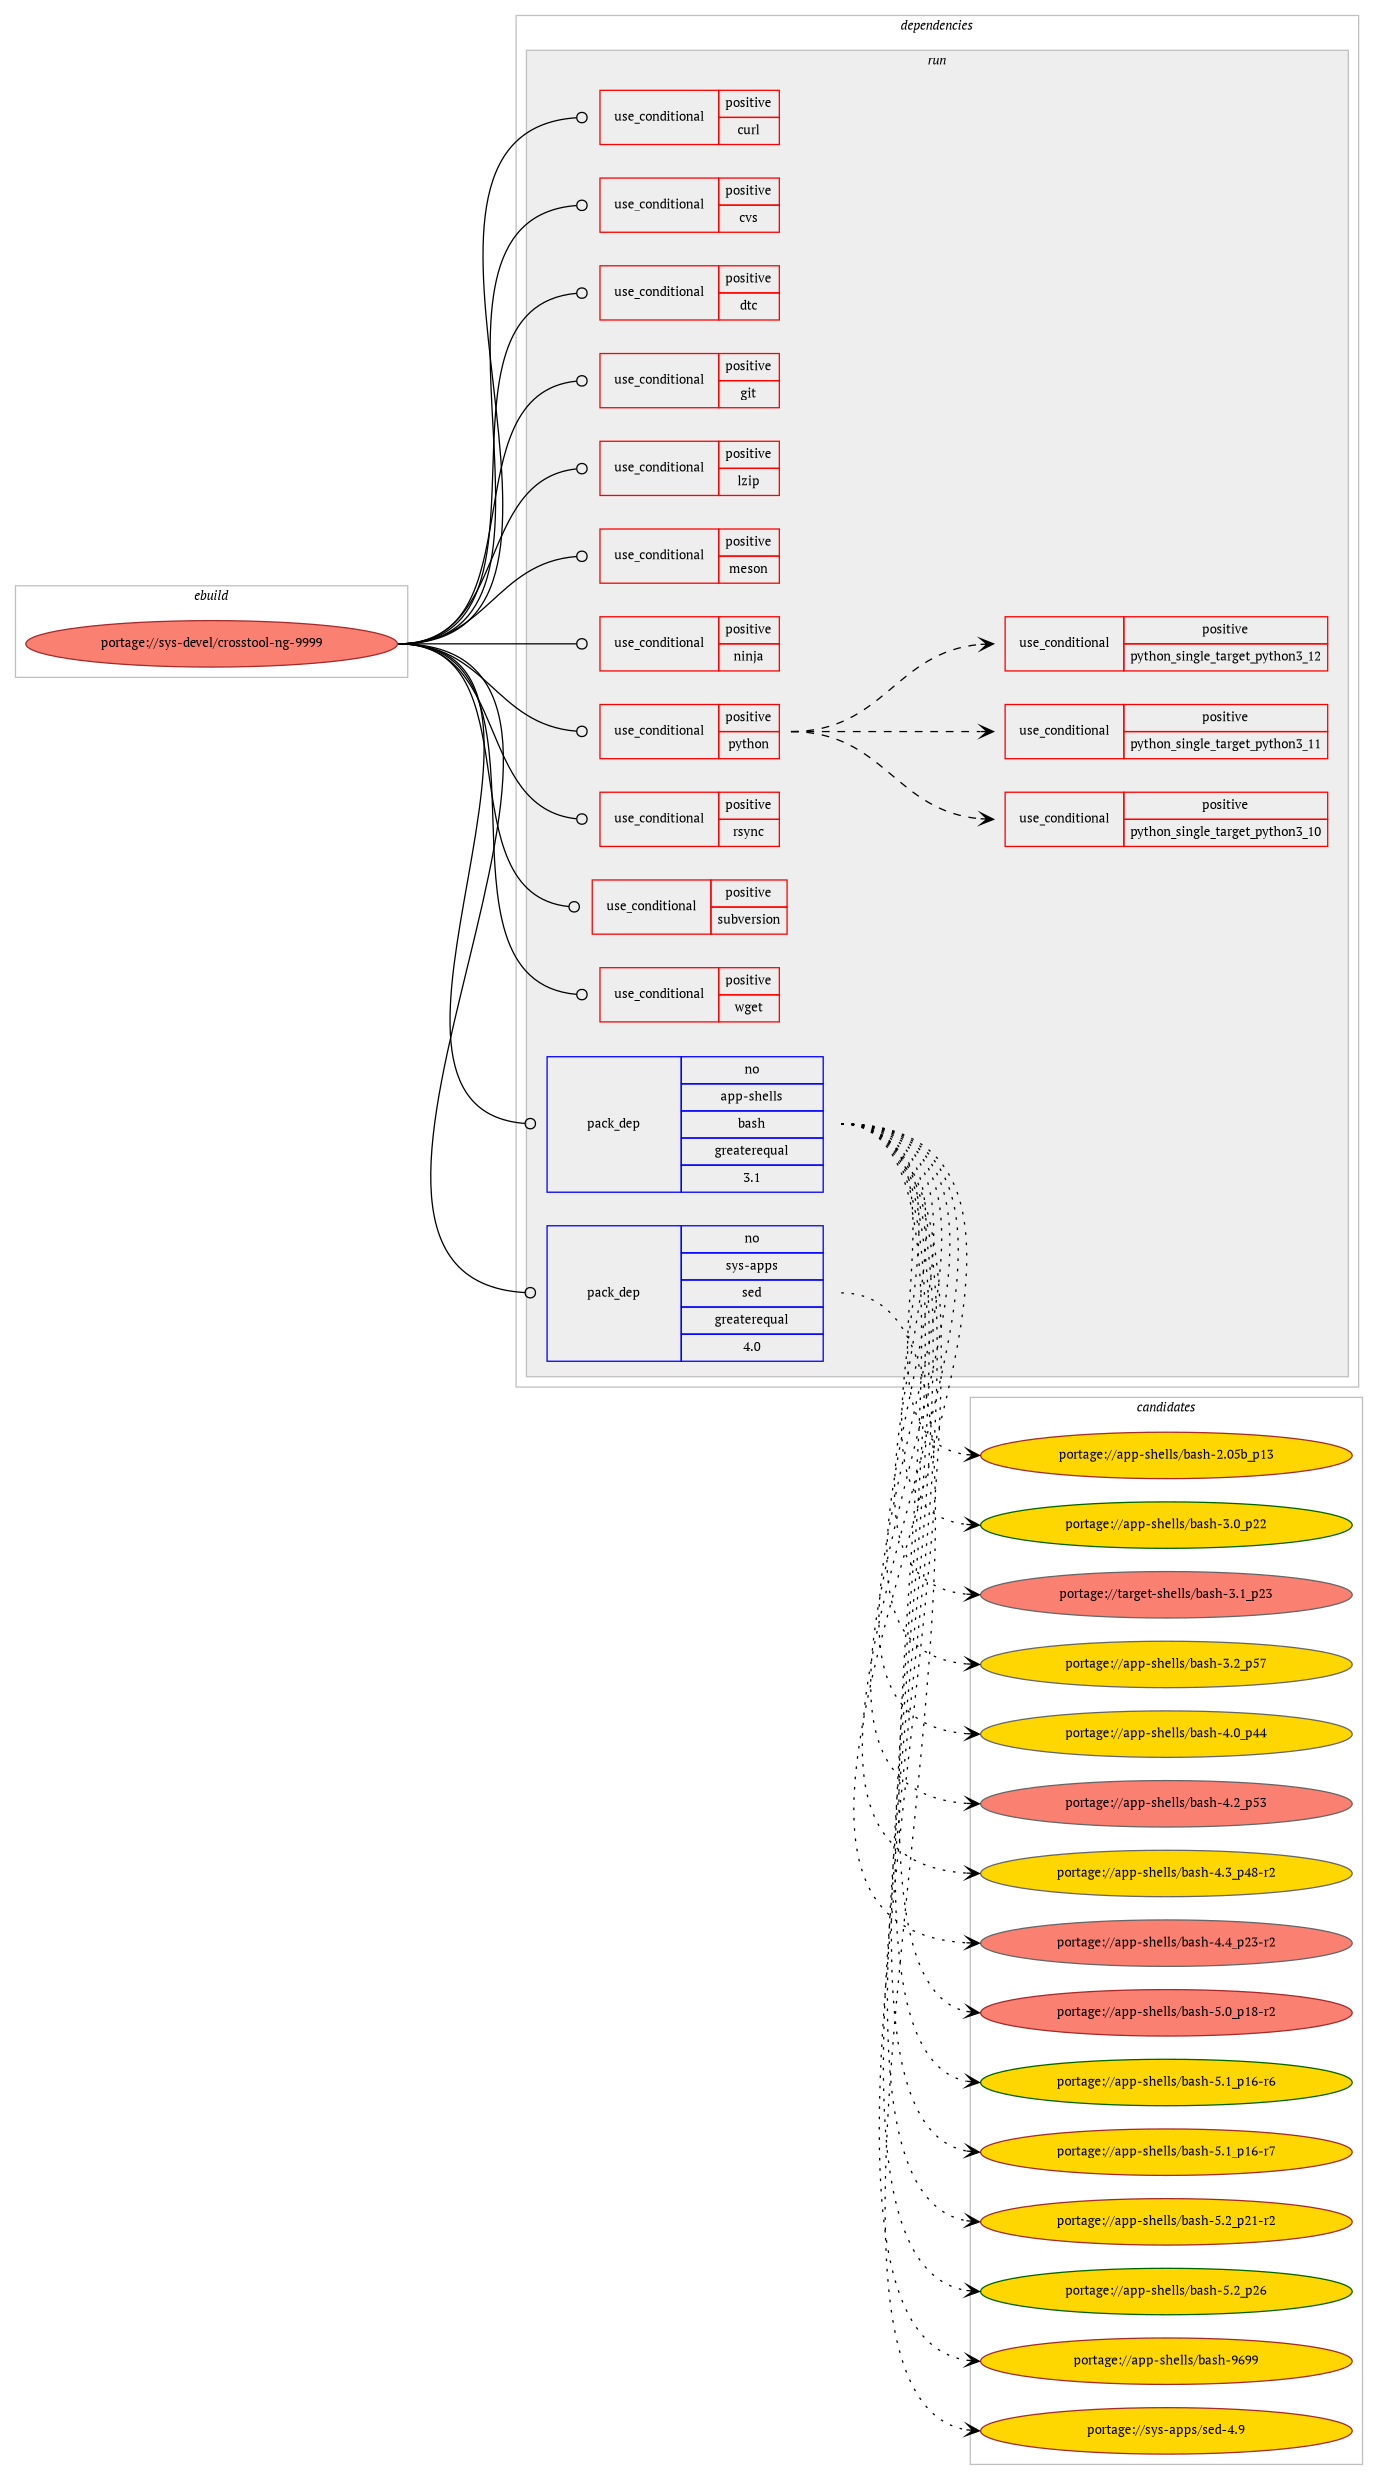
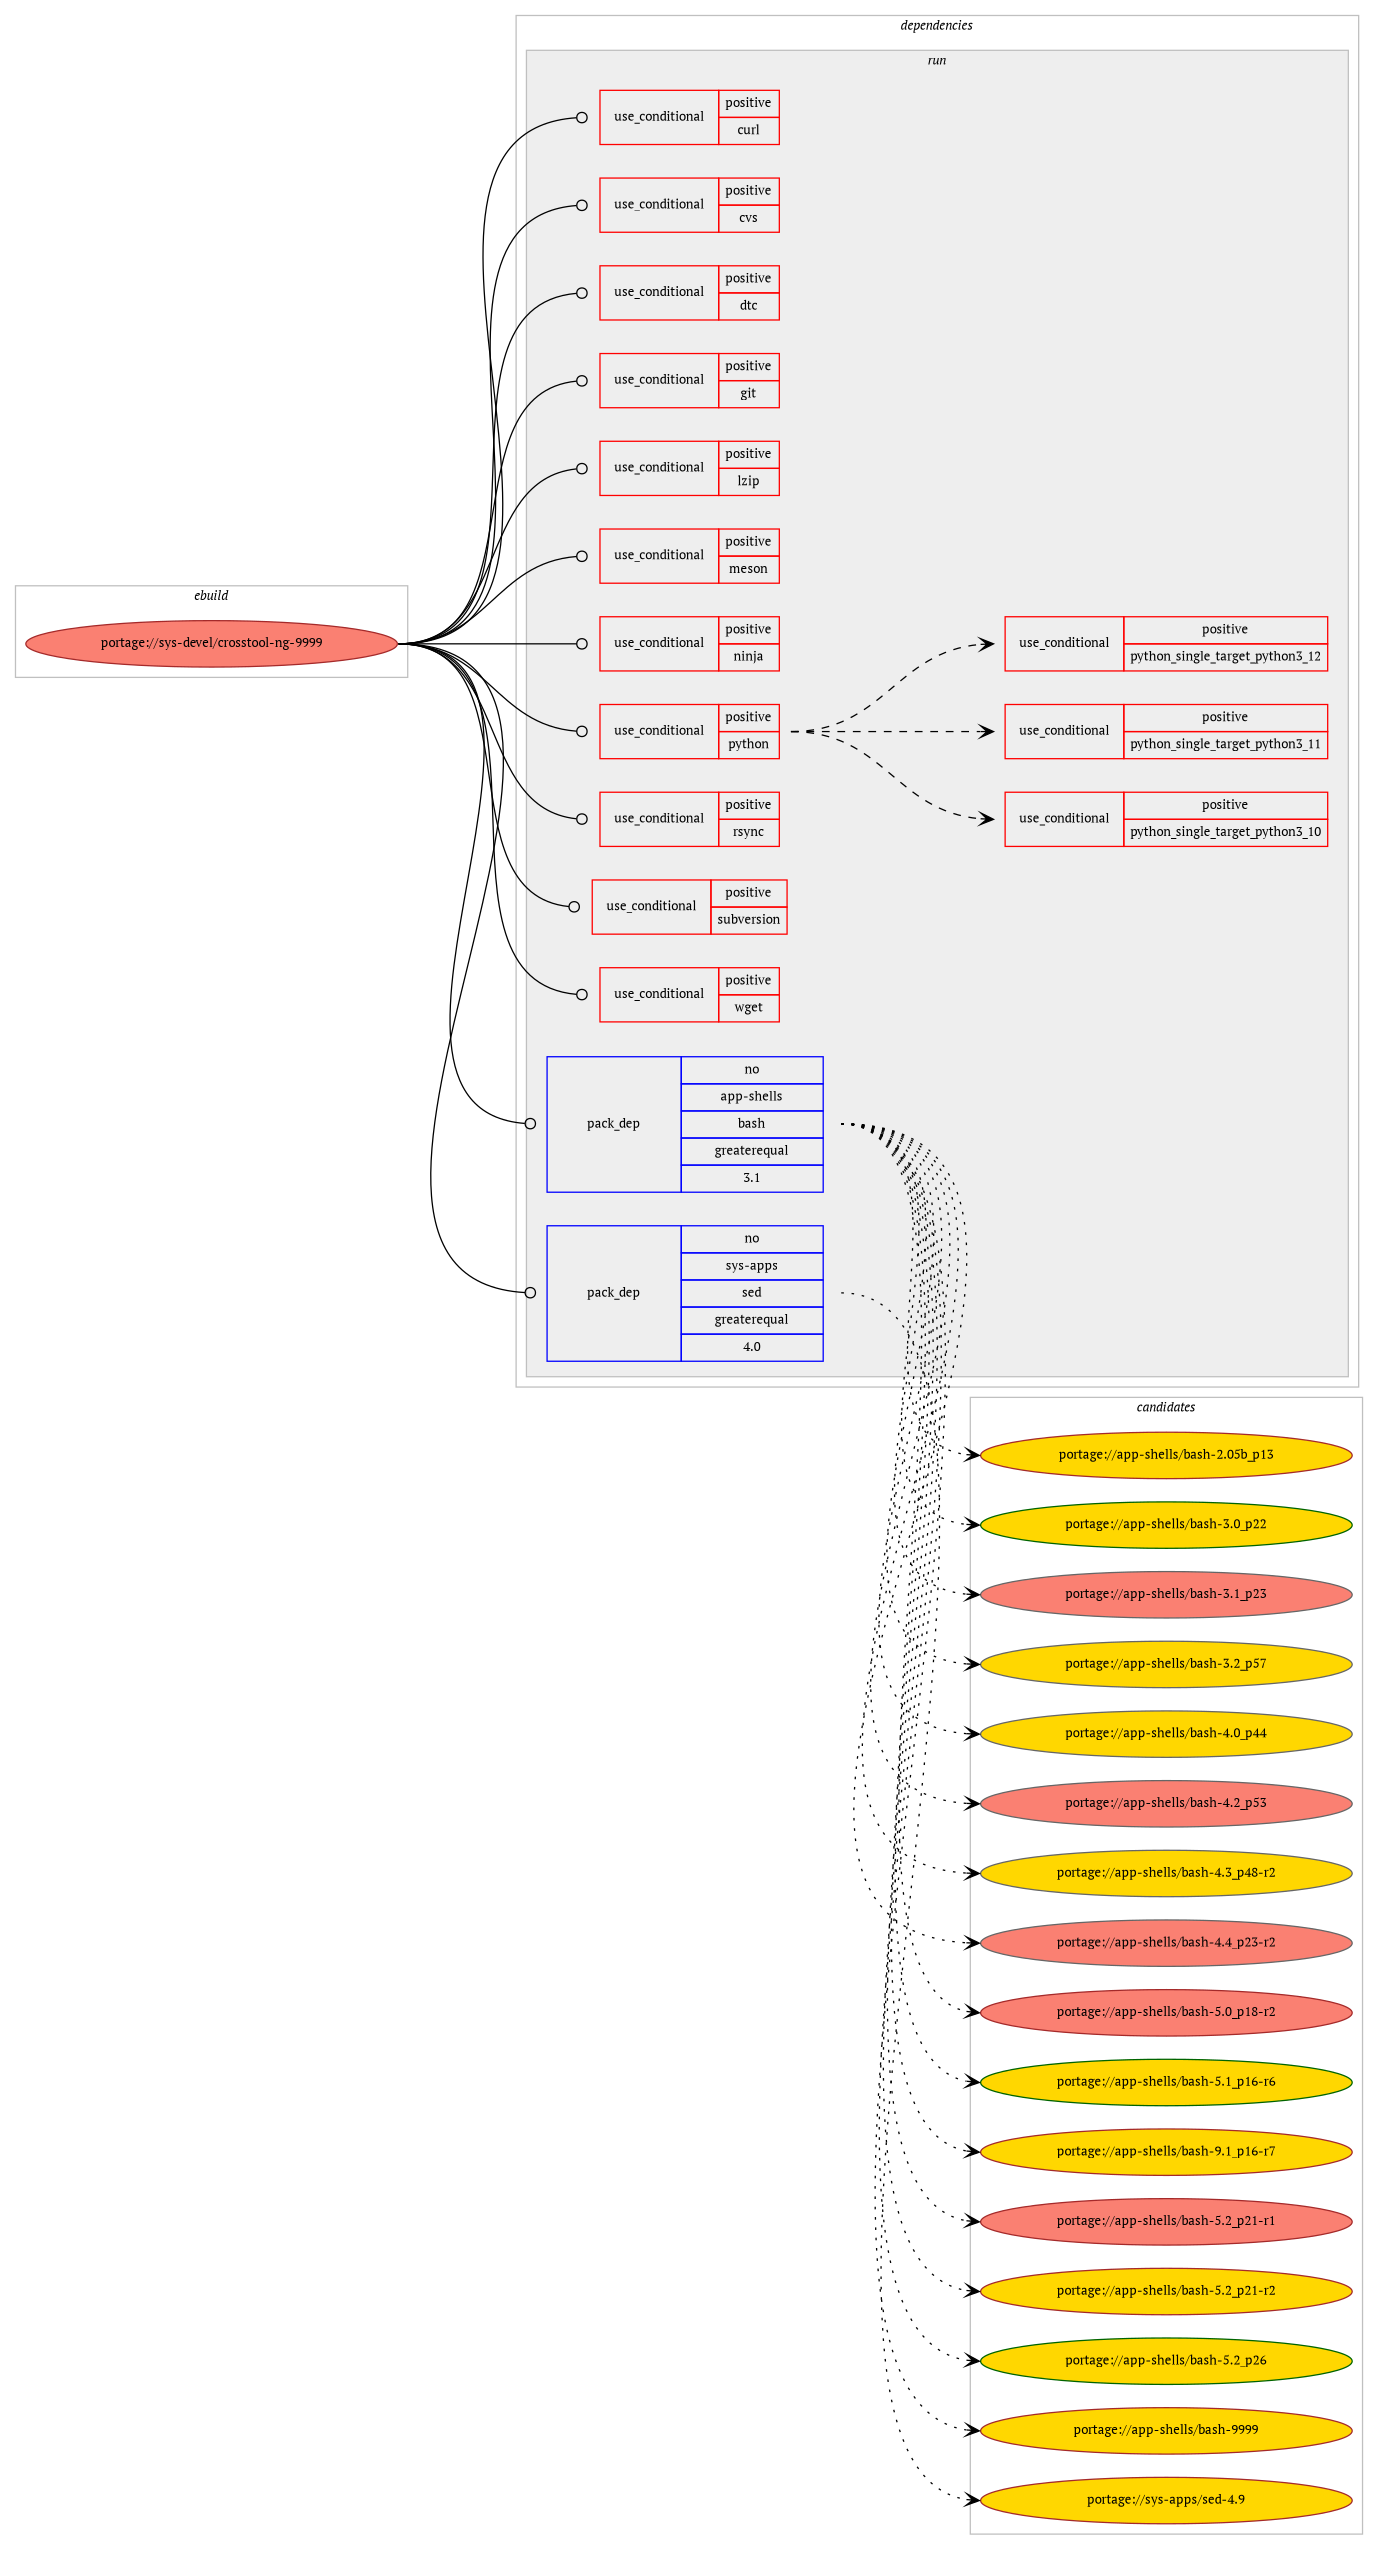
node "portage://target-shells/bash-3.1_p23": label "portage://target-shells/bash-3.1_p23" -> "portage://app-shells/bash-3.1_p23"
node "portage://app-shells/bash-5.1_p16-r7": label "portage://app-shells/bash-5.1_p16-r7" -> "portage://app-shells/bash-9.1_p16-r7"
node "portage://app-shells/bash-5.2_p21-r1": added
node "portage://app-shells/bash-9699": label "portage://app-shells/bash-9699" -> "portage://app-shells/bash-9999"
